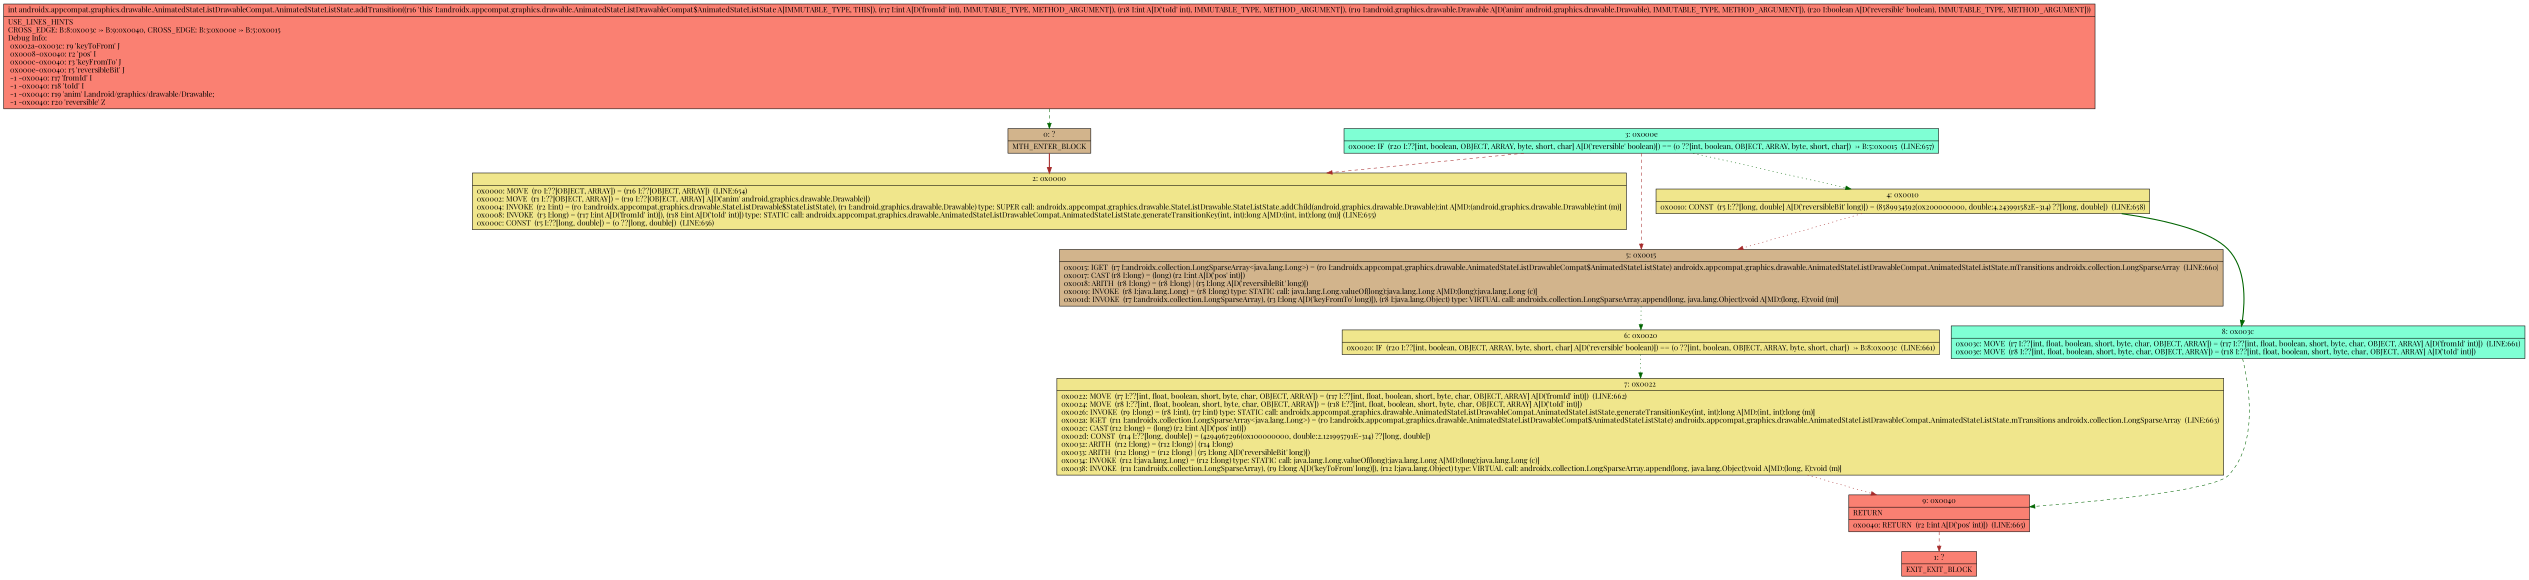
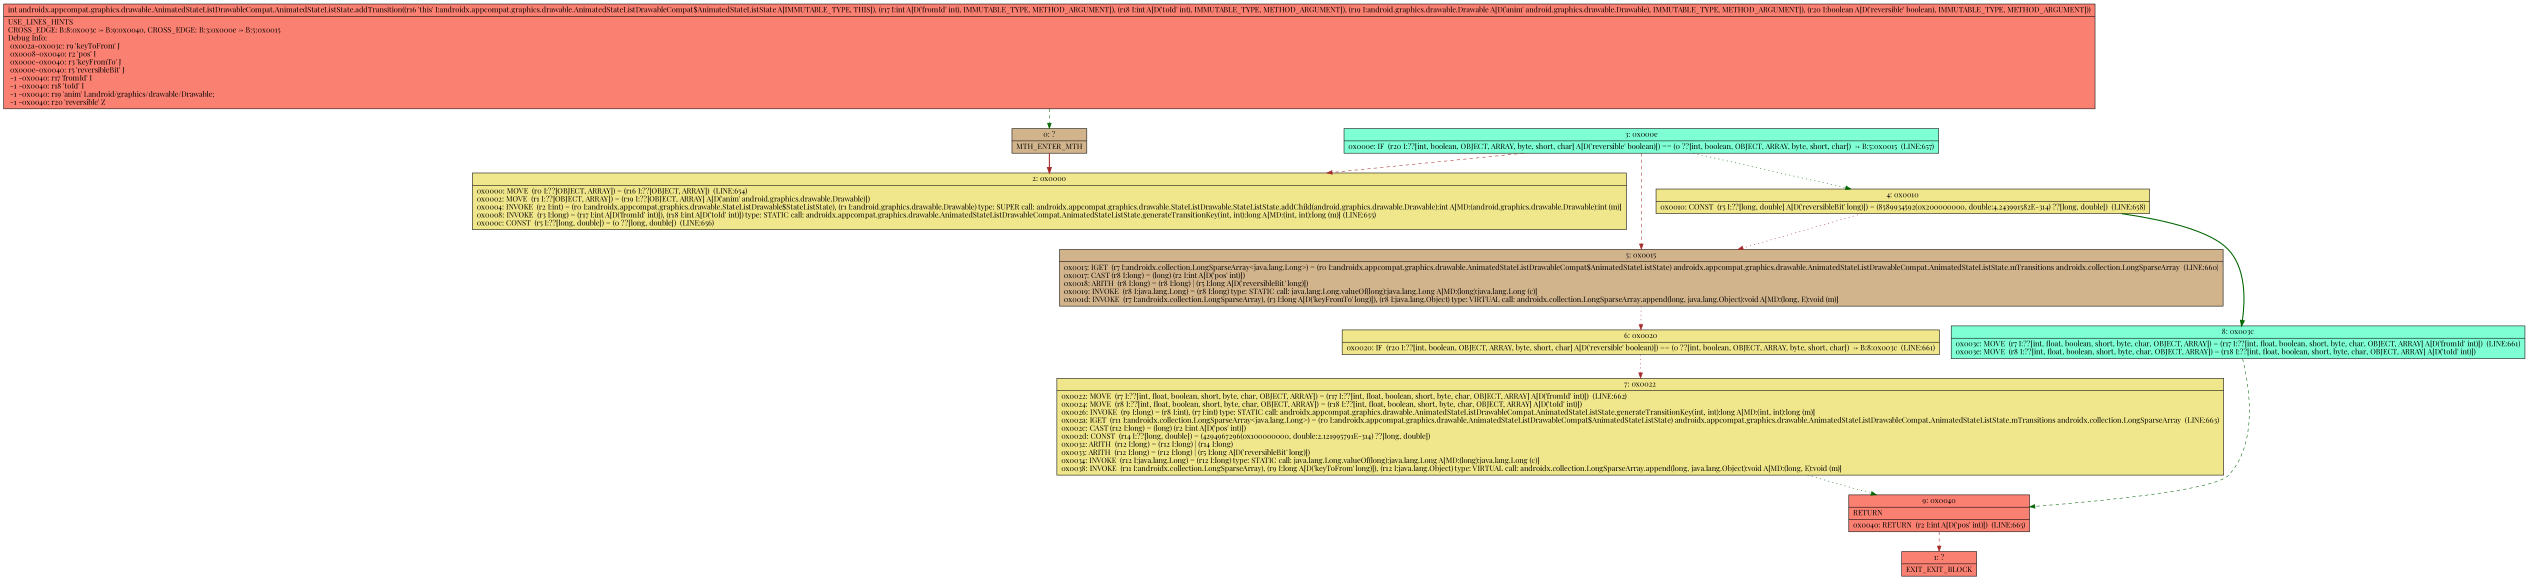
node "0: ?": text "MTH_ENTER_BLOCK" -> "MTH_ENTER_MTH"
edge "5: 0x0015" -> "6: 0x0020": color darkgreen -> brown
edge "6: 0x0020" -> "7: 0x0022": color darkgreen -> brown
edge "7: 0x0022" -> "9: 0x0040": color brown -> darkgreen
